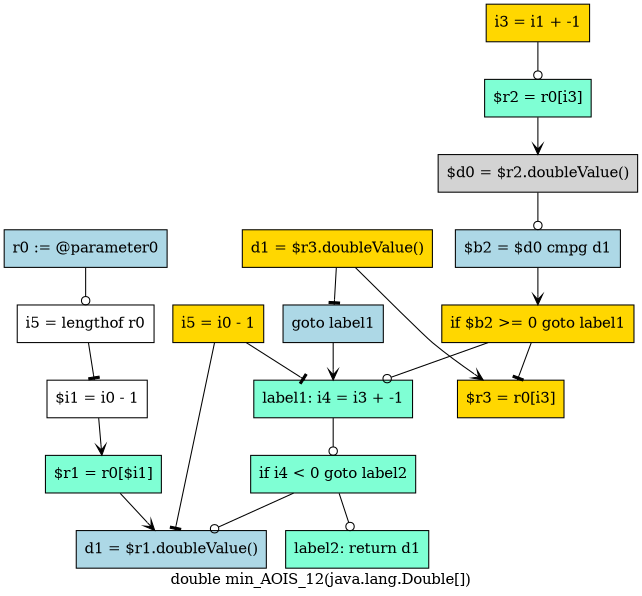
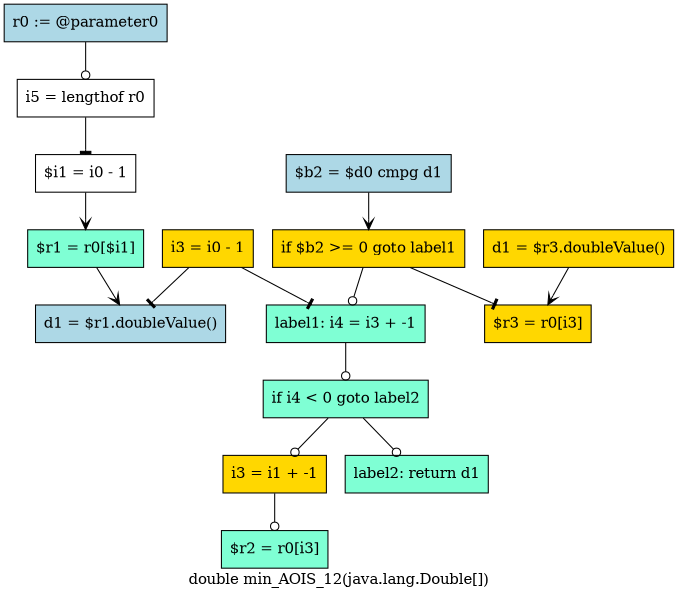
node "$d0 = $r2.doubleValue()": removed
node "i5 = i0 - 1": label "i5 = i0 - 1" -> "i3 = i0 - 1"
node "goto label1": removed
edge "if i4 < 0 goto label2" -> "d1 = $r1.doubleValue()": now "if i4 < 0 goto label2" -> "i3 = i1 + -1"
